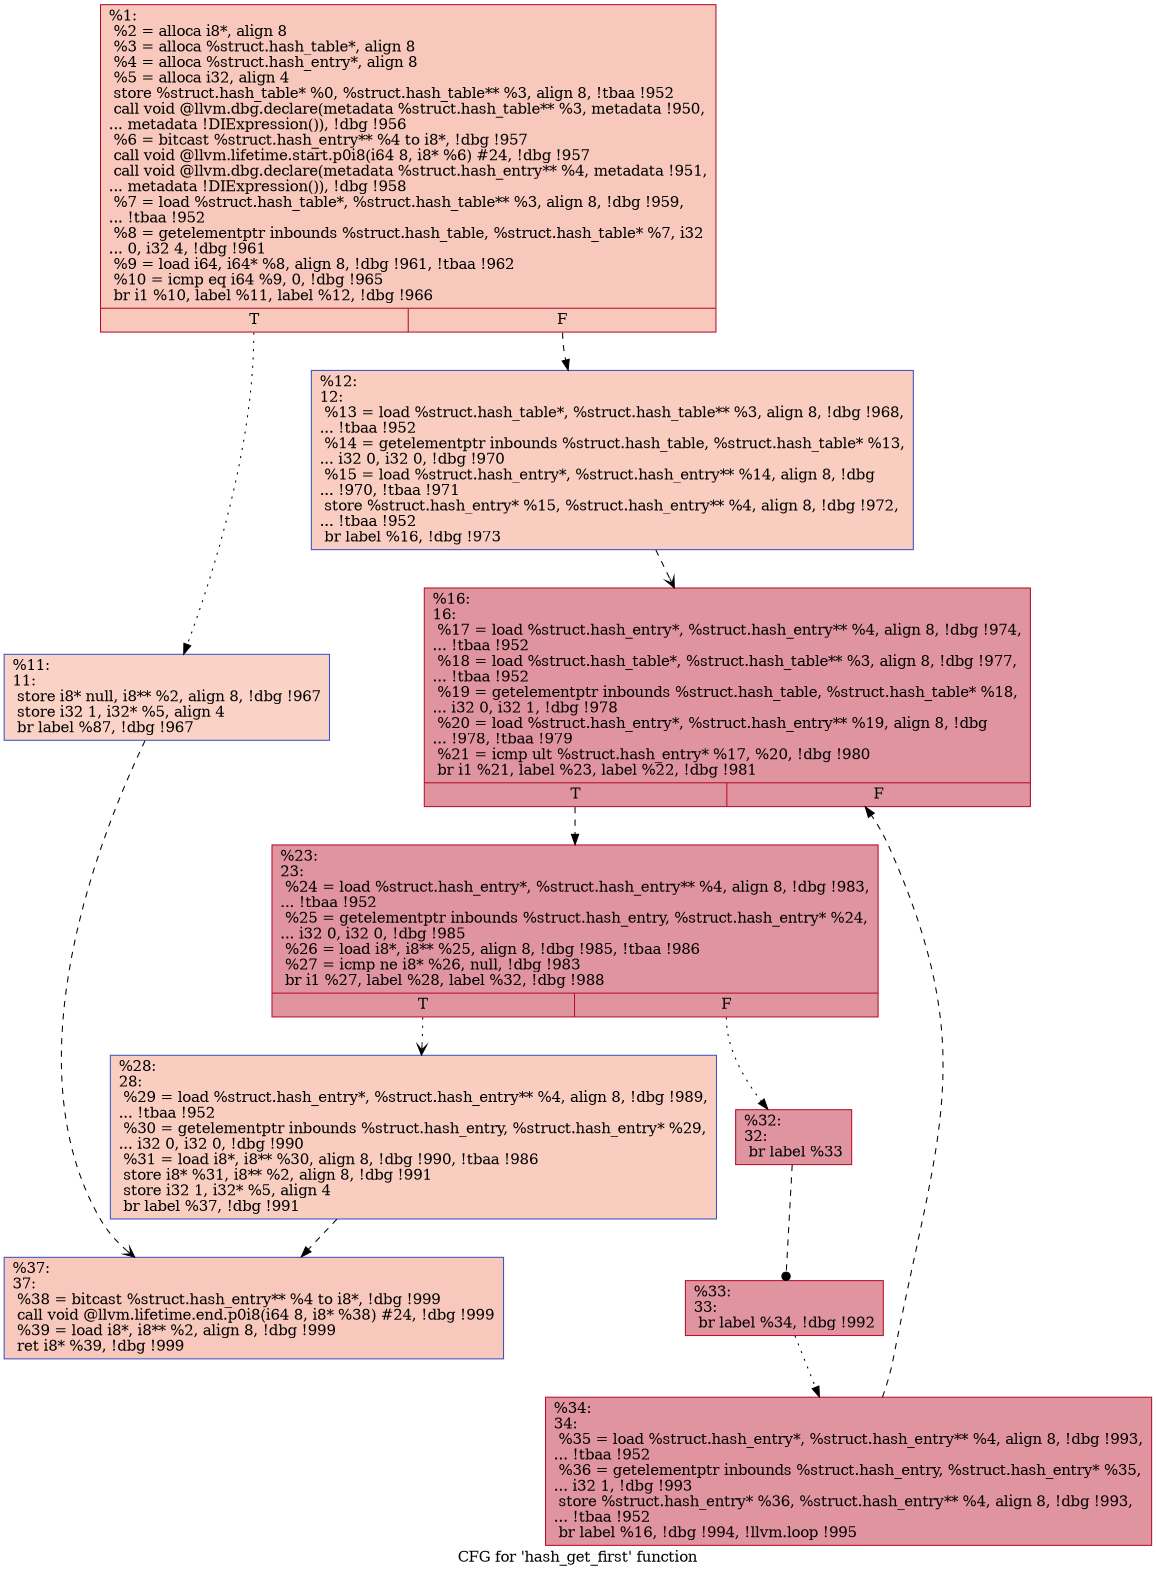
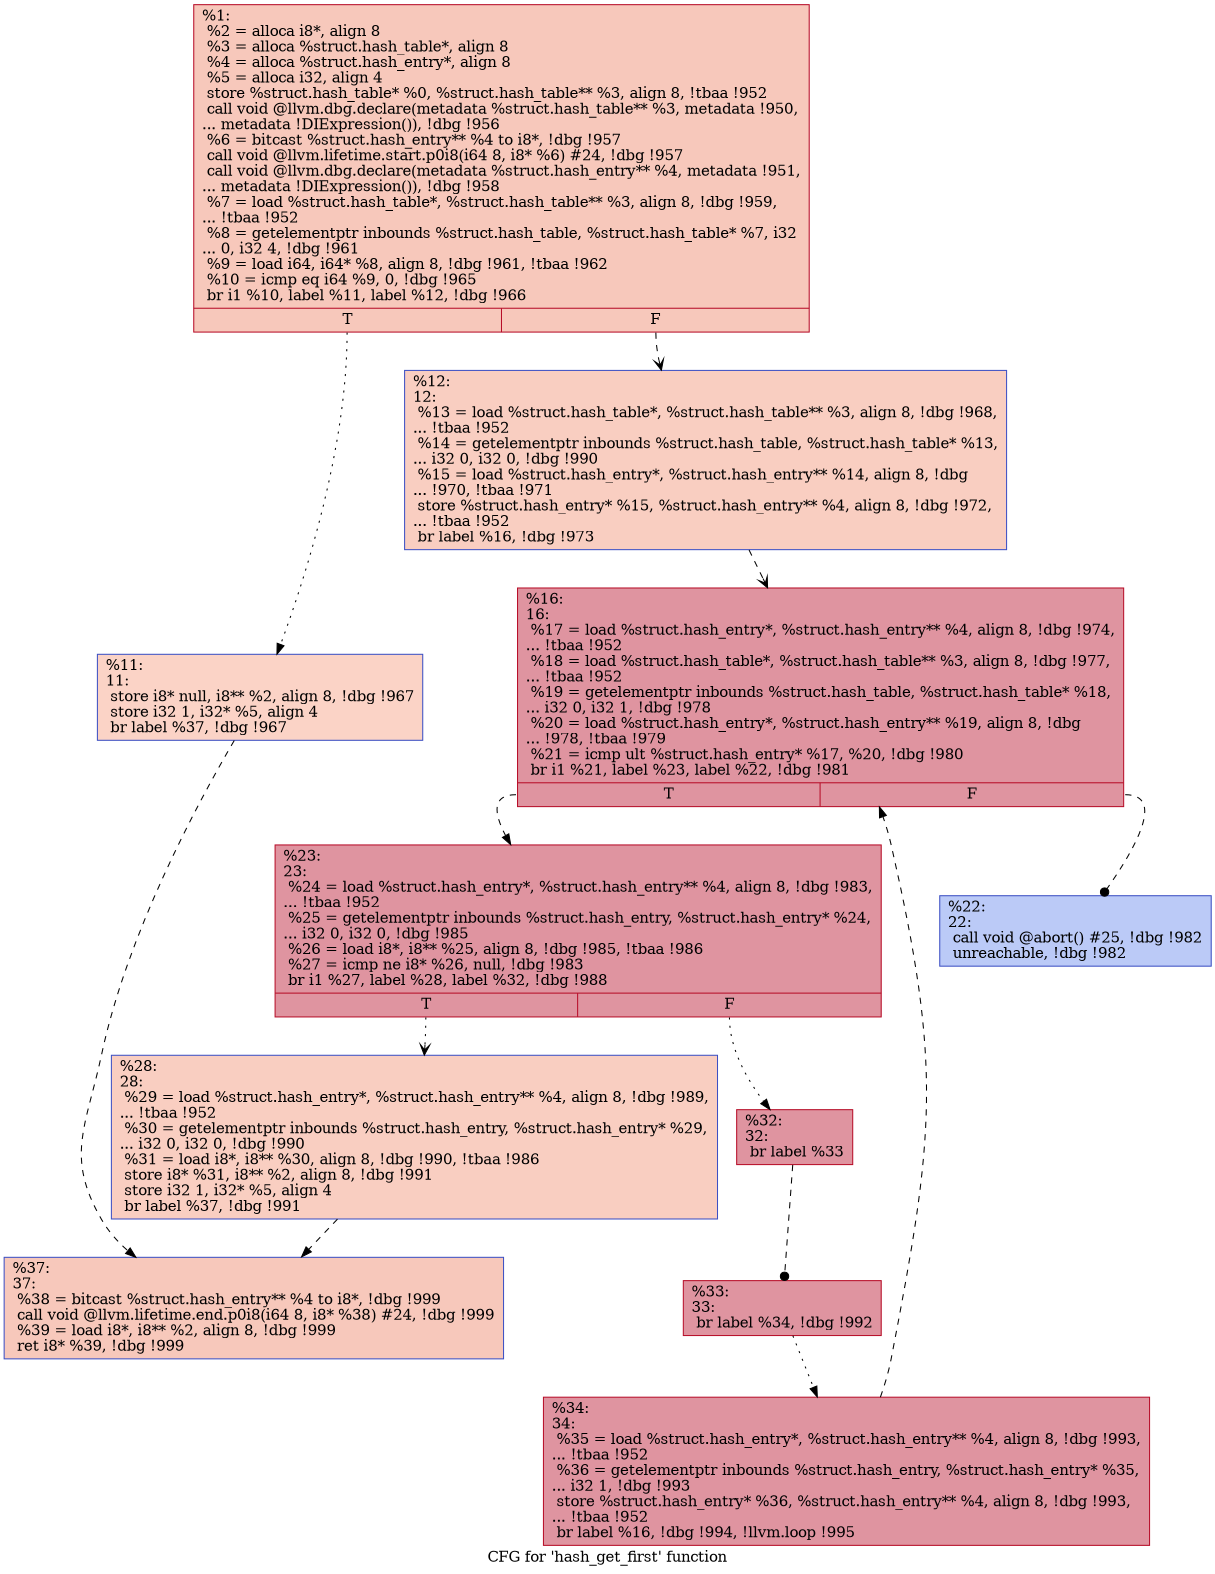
edge "%1:" -> "%12:": arrowhead normal -> vee
node "%12:": text "... i32 0, i32 0, !dbg !970" -> "... i32 0, i32 0, !dbg !990"
node "%11:": text "br label %87, !dbg !967" -> "br label %37, !dbg !967"
node "%22:": added
edge "%11:" -> "%37:": arrowhead vee -> normal
